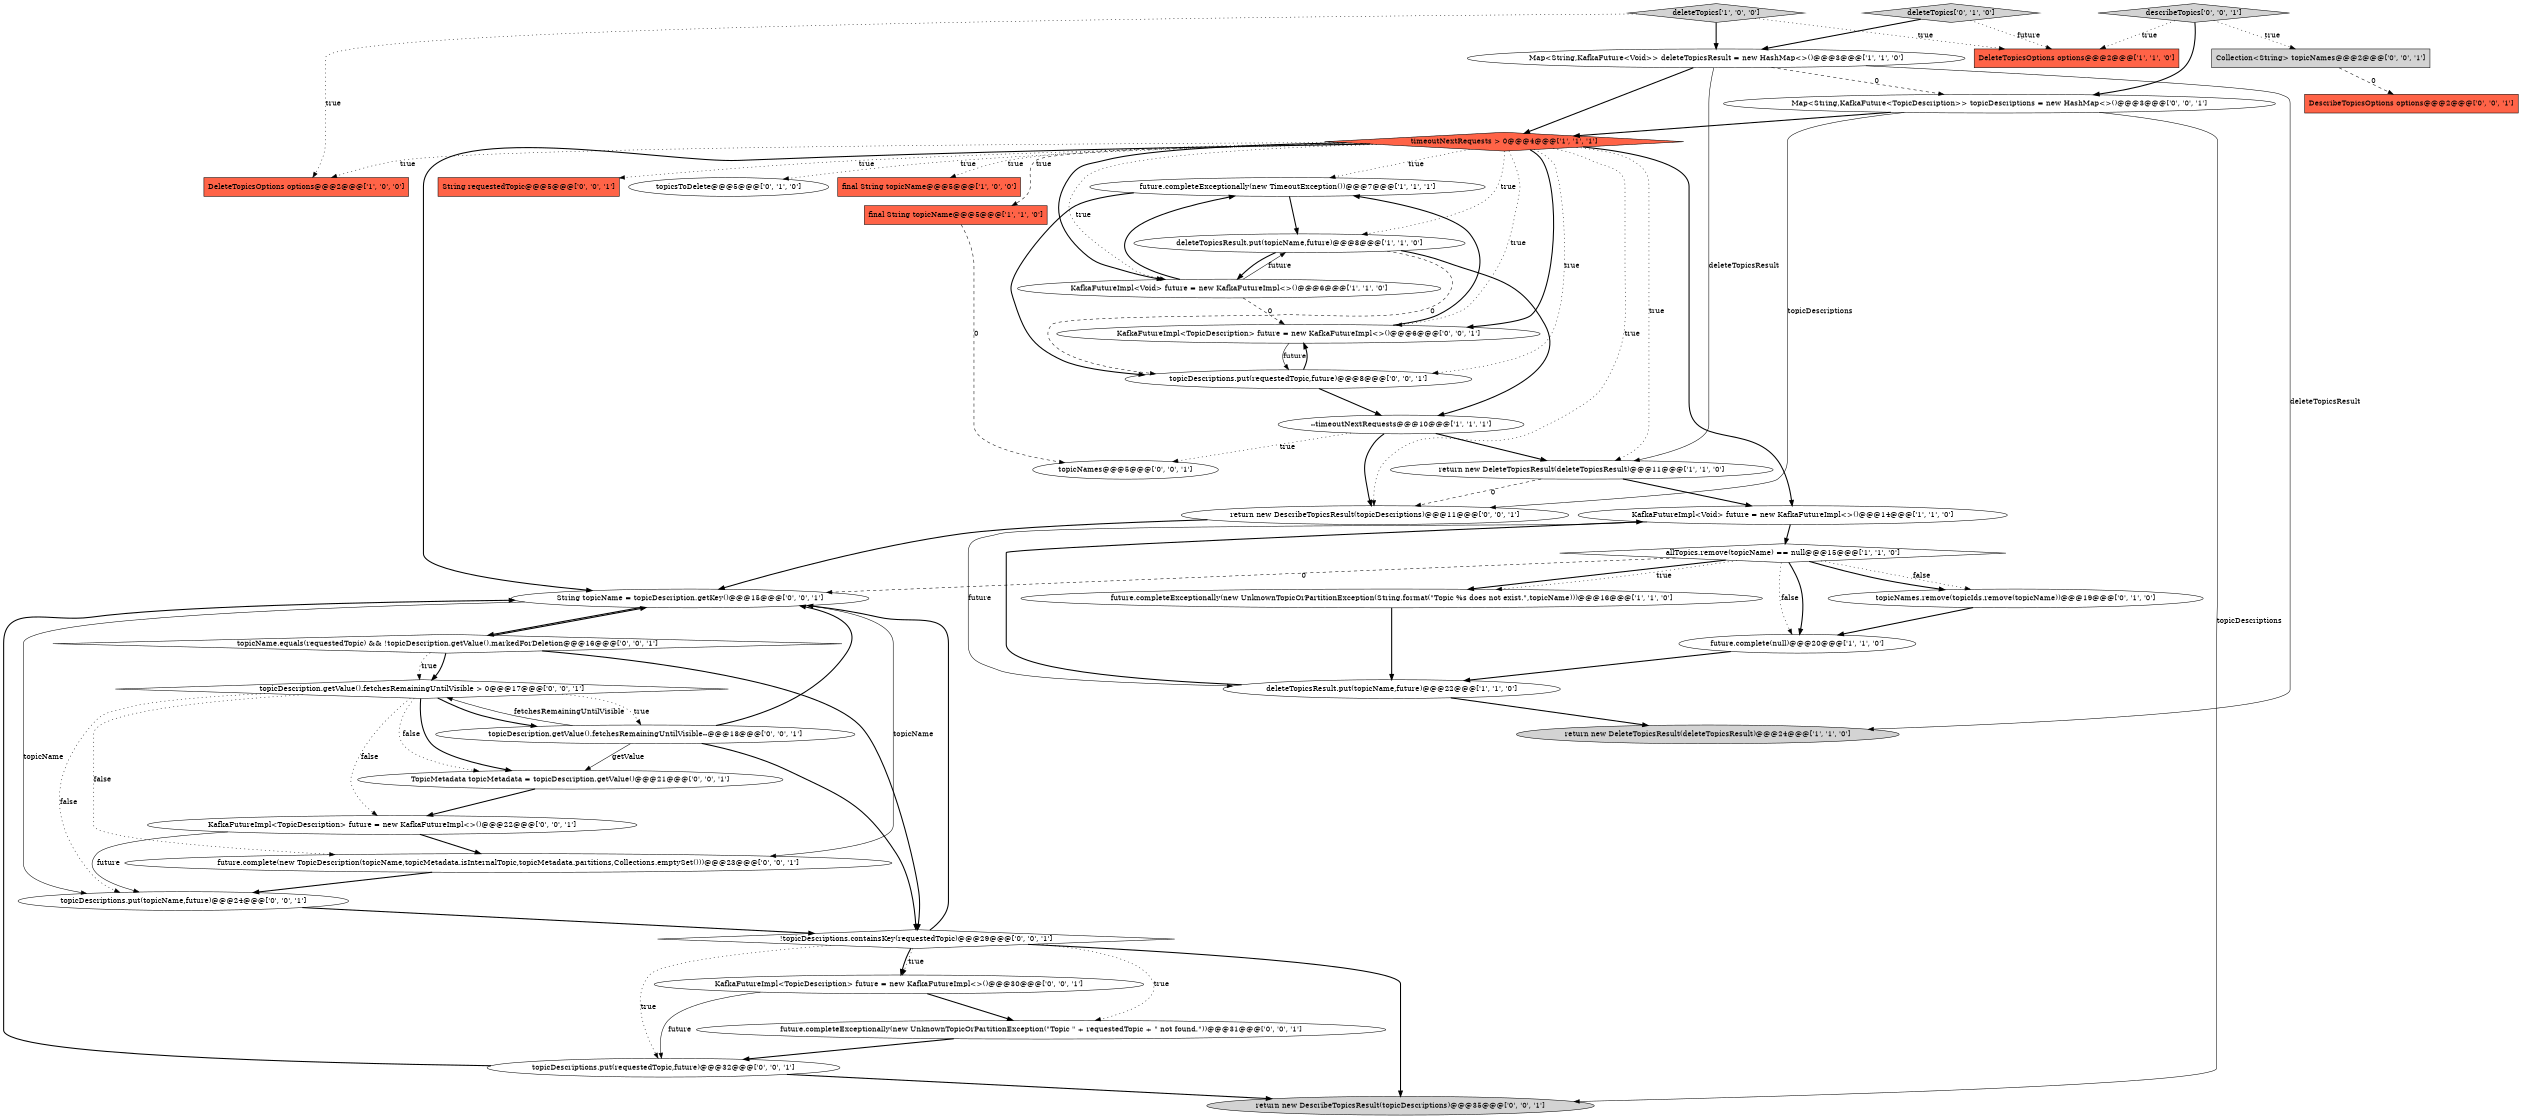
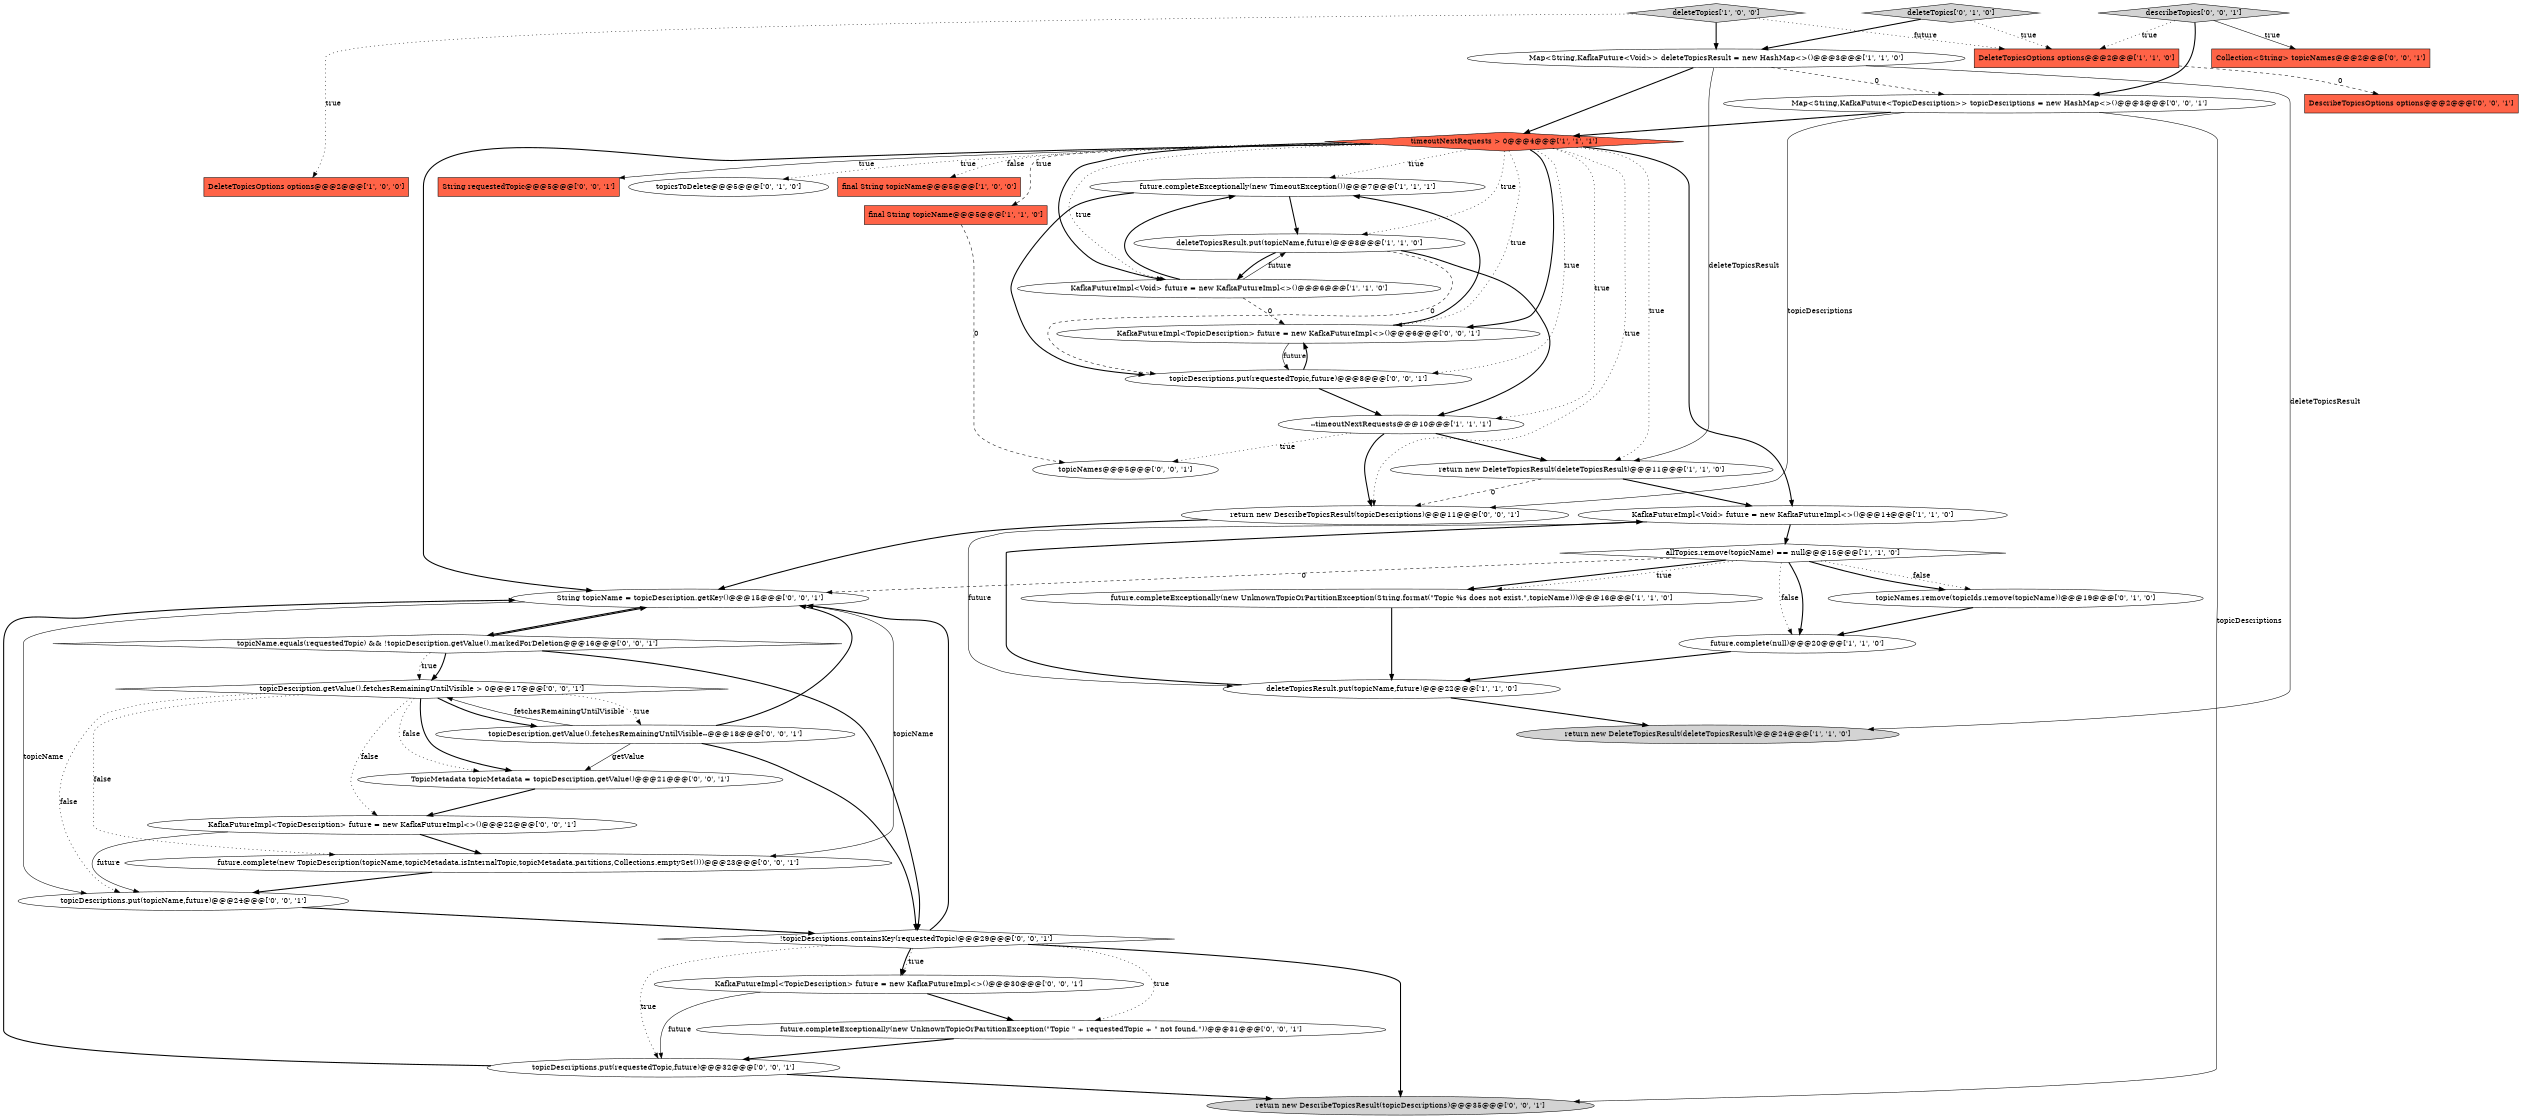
edge "describeTopics['0', '0', '1']" -> "Collection<String> topicNames@@@2@@@['0', '0', '1']": style dotted -> solid
edge "deleteTopics['1', '0', '0']" -> "DeleteTopicsOptions options@@@2@@@['1', '1', '0']": label "true" -> "future"
edge "deleteTopics['0', '1', '0']" -> "DeleteTopicsOptions options@@@2@@@['1', '1', '0']": label "future" -> "true"
node "Collection<String> topicNames@@@2@@@['0', '0', '1']": fillcolor lightgray -> tomato
edge "Collection<String> topicNames@@@2@@@['0', '0', '1']" -> "DescribeTopicsOptions options@@@2@@@['0', '0', '1']": now "DeleteTopicsOptions options@@@2@@@['1', '1', '0']" -> "DescribeTopicsOptions options@@@2@@@['0', '0', '1']"
edge "timeoutNextRequests > 0@@@4@@@['1', '1', '1']" -> "DeleteTopicsOptions options@@@2@@@['1', '0', '0']": now "timeoutNextRequests > 0@@@4@@@['1', '1', '1']" -> "--timeoutNextRequests@@@10@@@['1', '1', '1']"
edge "timeoutNextRequests > 0@@@4@@@['1', '1', '1']" -> "String requestedTopic@@@5@@@['0', '0', '1']": style dotted -> solid
edge "timeoutNextRequests > 0@@@4@@@['1', '1', '1']" -> "final String topicName@@@5@@@['1', '0', '0']": label "true" -> "false"
